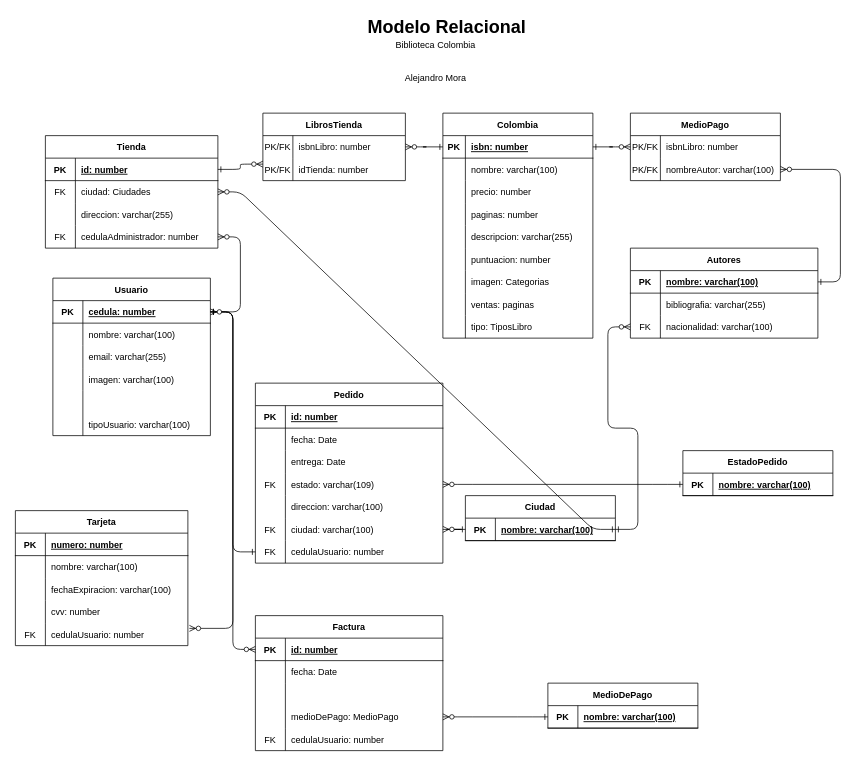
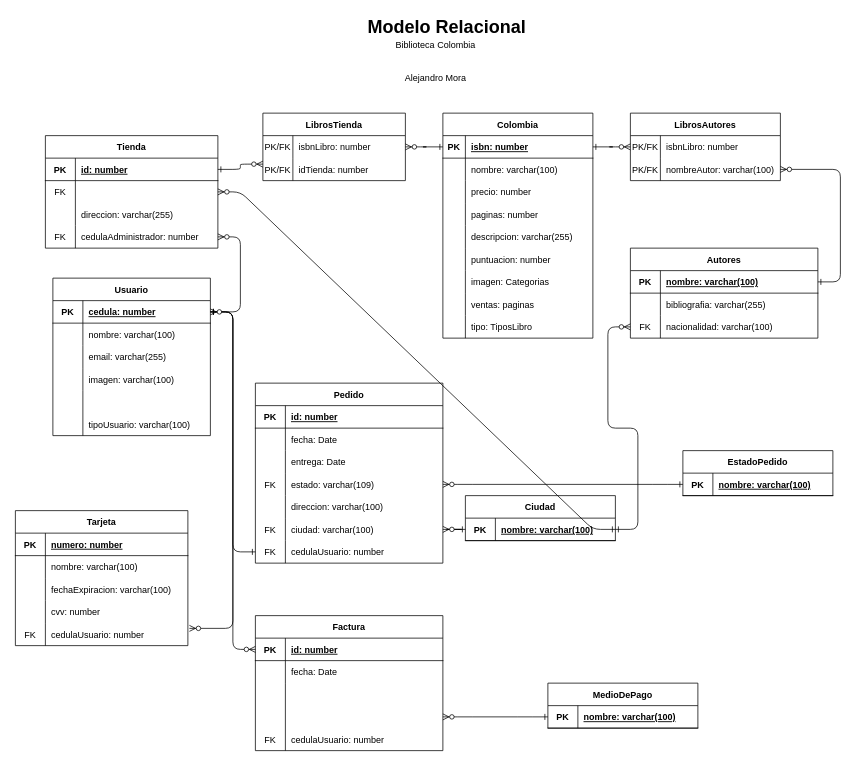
node "MedioPago": label "MedioPago" -> "LibrosAutores"
node "ciudad: Ciudades": removed
node "medioDePago: MedioPago": removed
